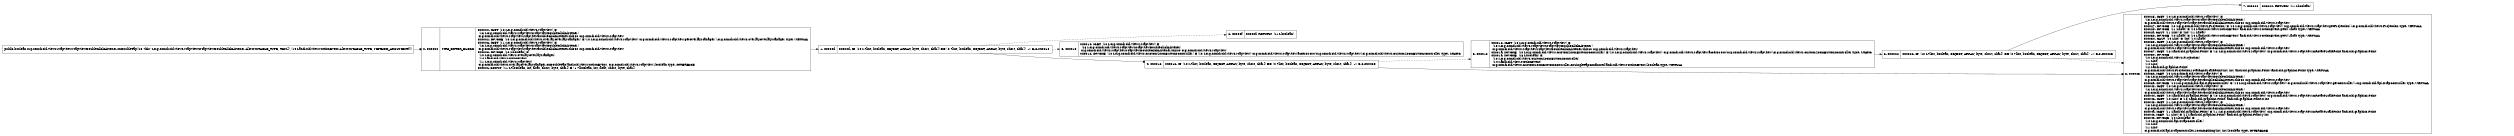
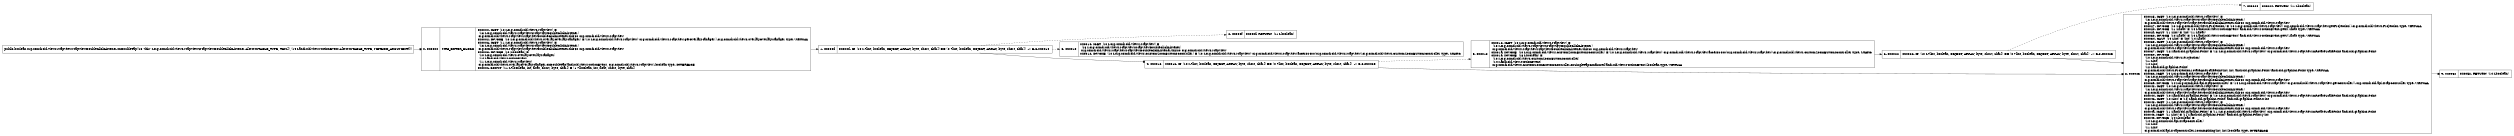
edge "6: 0x0022" -> "7: 0x0024": style solid -> dashed
edge "6: 0x0022" -> "8: 0x0025": style dashed -> solid
node "9: 0x0052": added
